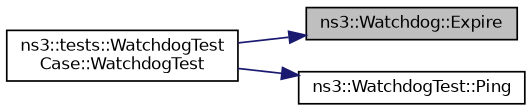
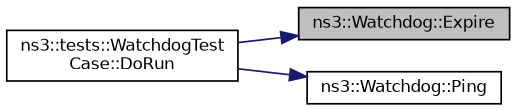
node "ns3::tests::WatchdogTest Case::WatchdogTest": label "ns3::tests::WatchdogTest Case::WatchdogTest" -> "ns3::tests::WatchdogTest Case::DoRun"
node "ns3::WatchdogTest::Ping": label "ns3::WatchdogTest::Ping" -> "ns3::Watchdog::Ping"
